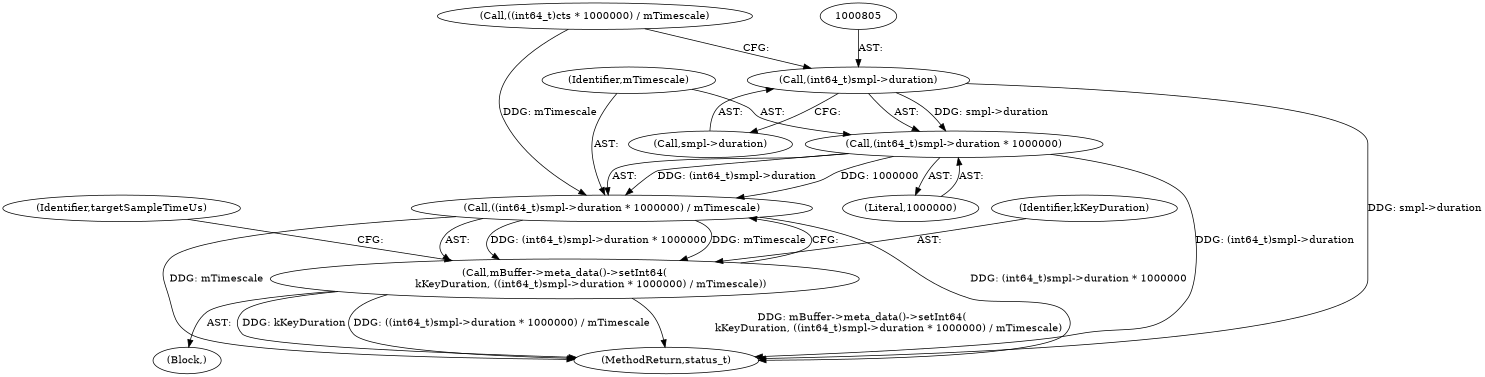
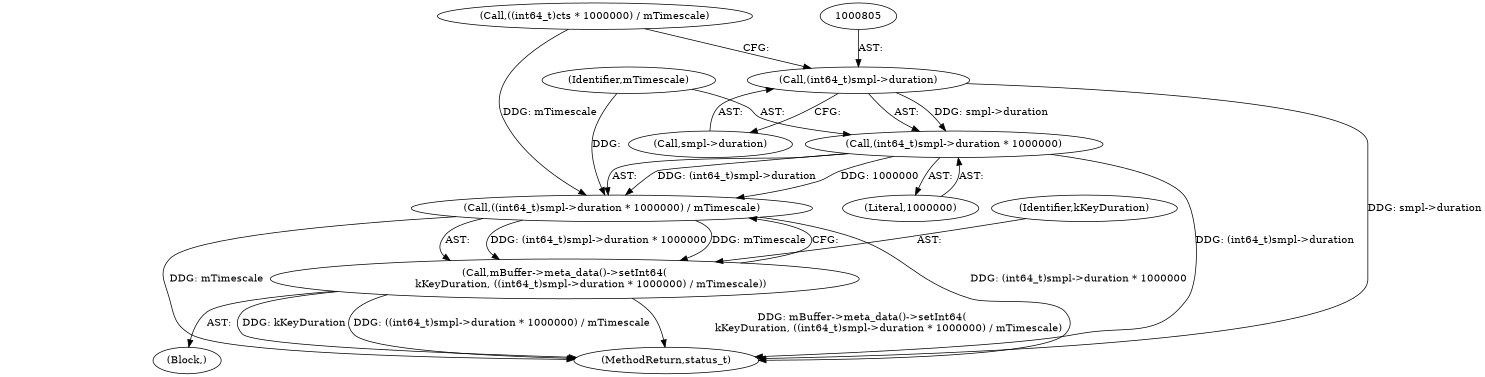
edge "(Identifier,mTimescale)" -> "(Call,((int64_t)smpl->duration * 1000000) / mTimescale)": label "AST: " -> "DDG: "
node "(Identifier,targetSampleTimeUs)": removed
